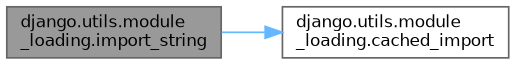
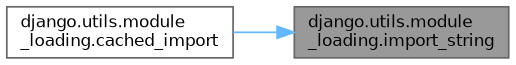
edge "django.utils.module _loading.import_string" -> "django.utils.module _loading.cached_import": reversed
